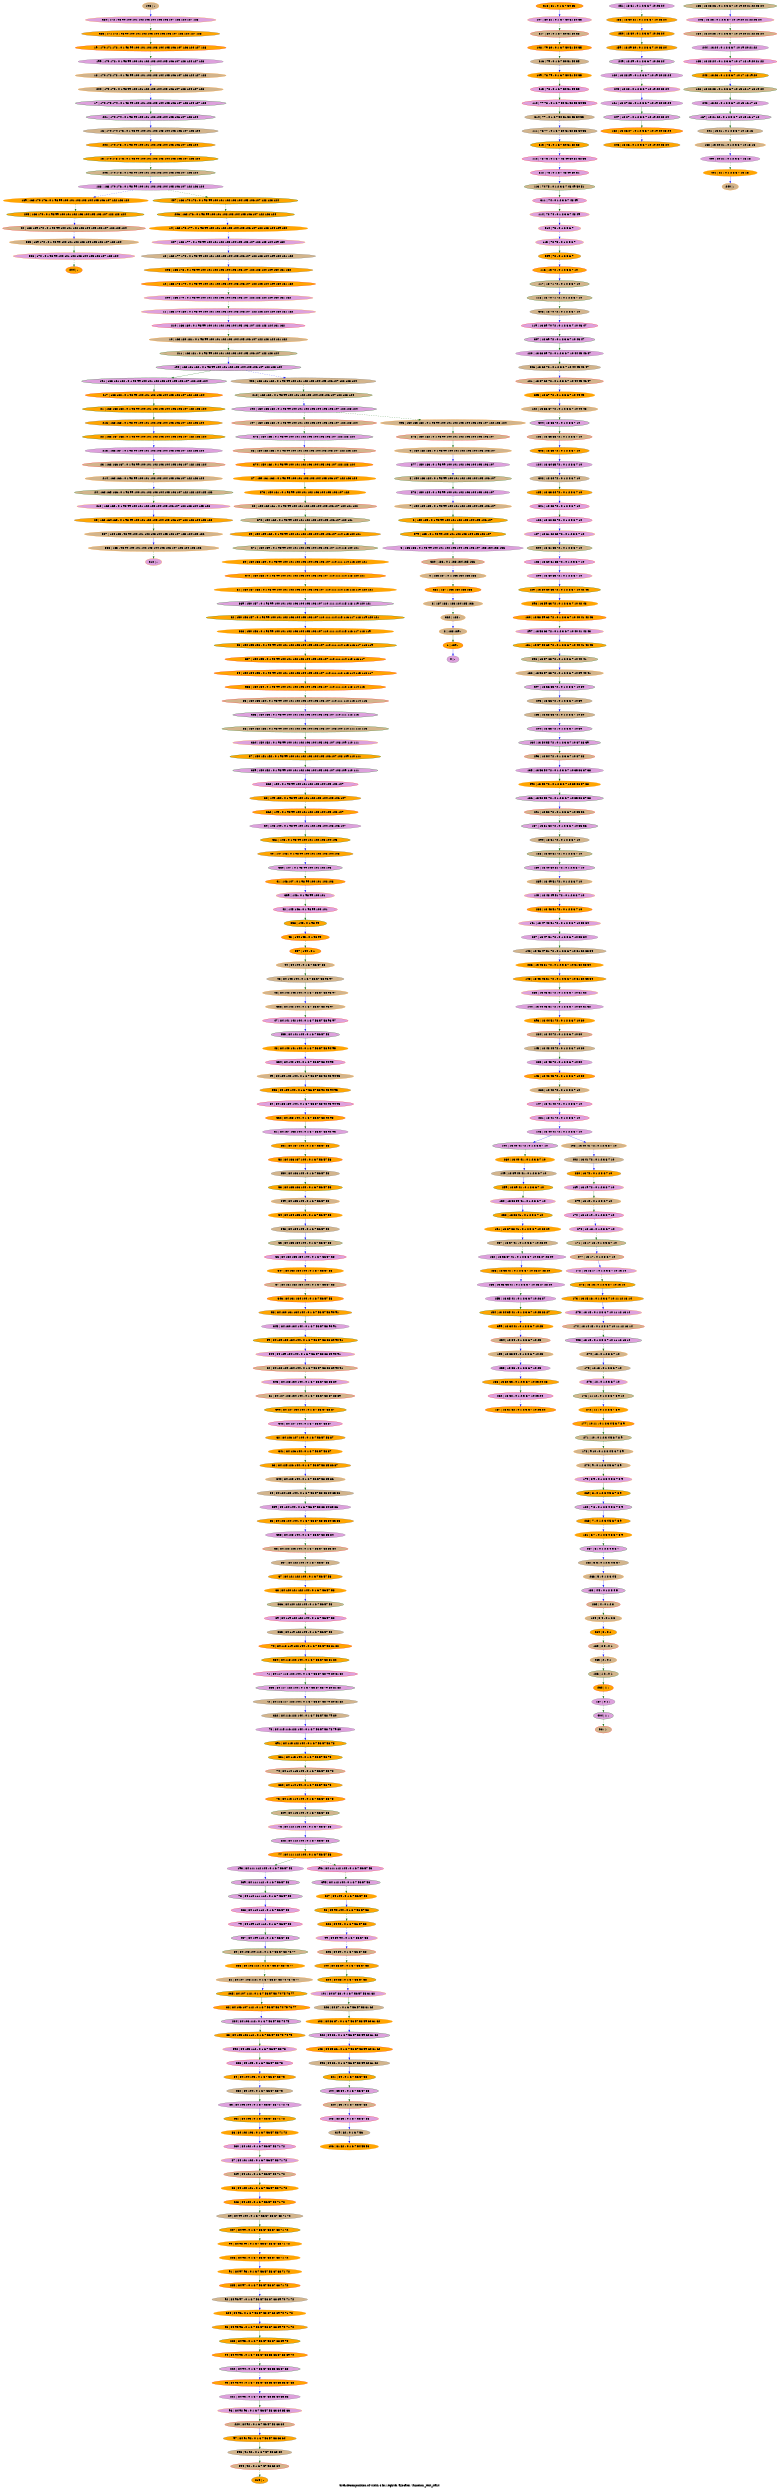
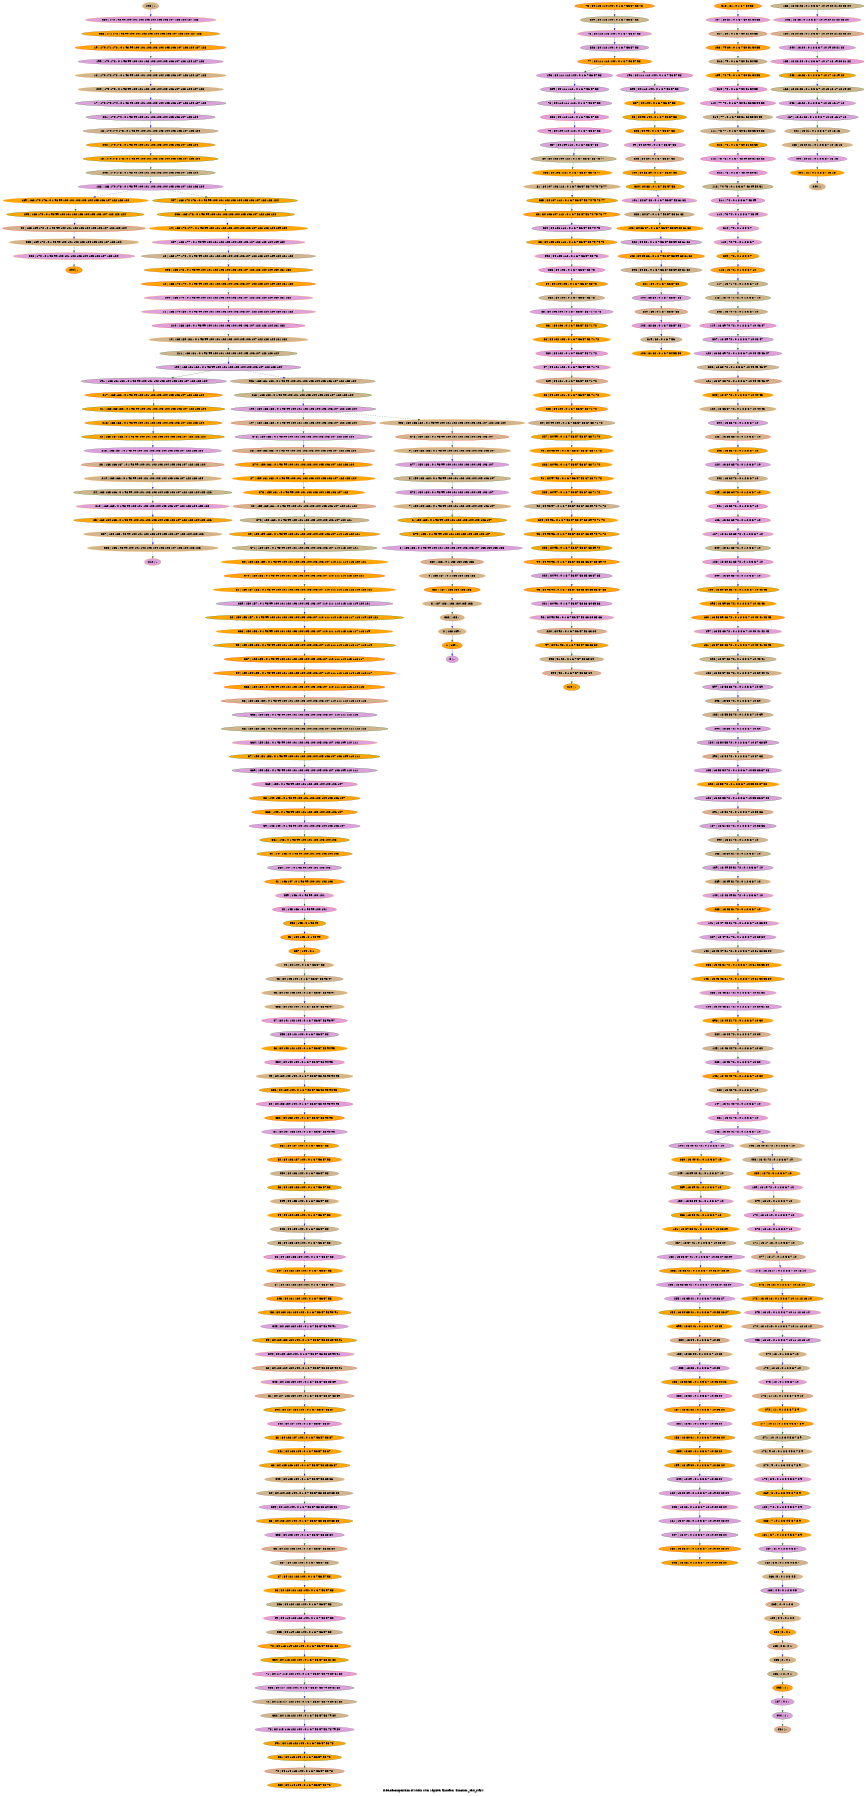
node "176 | 11 12 : 0 1 2 3 6 7 8 9 10": color darkgreen -> red
edge "157 | 13 31 32 : 0 1 2 3 6 7 10 23 24" -> "251 | 13 31 : 0 1 2 3 6 7 10 23 24": added
edge "330 | 84 114 144 : 0 1 6 7 56 57 58 78" -> "75 | 84 113 114 144 : 0 1 6 7 56 57 58 78": removed
